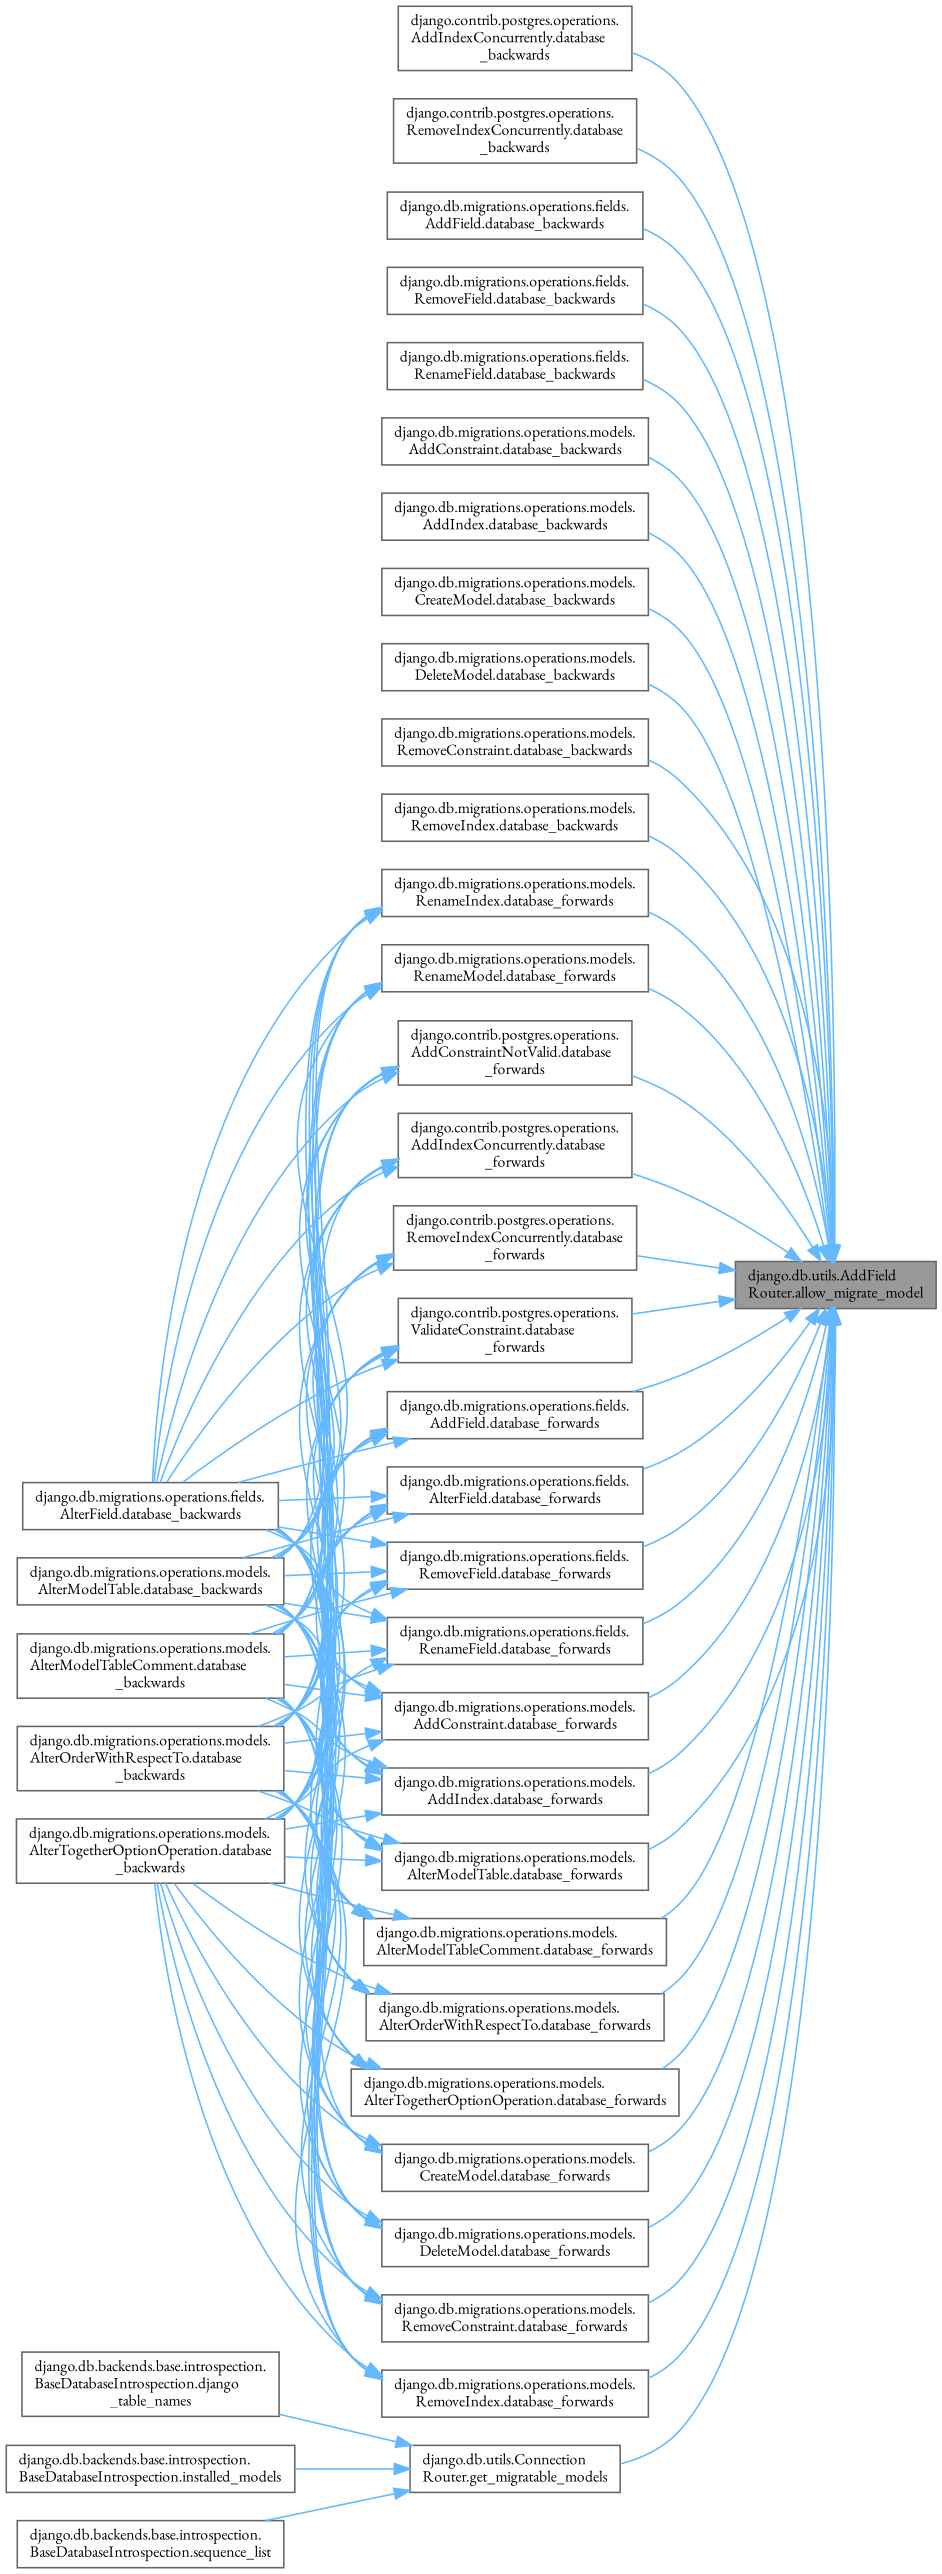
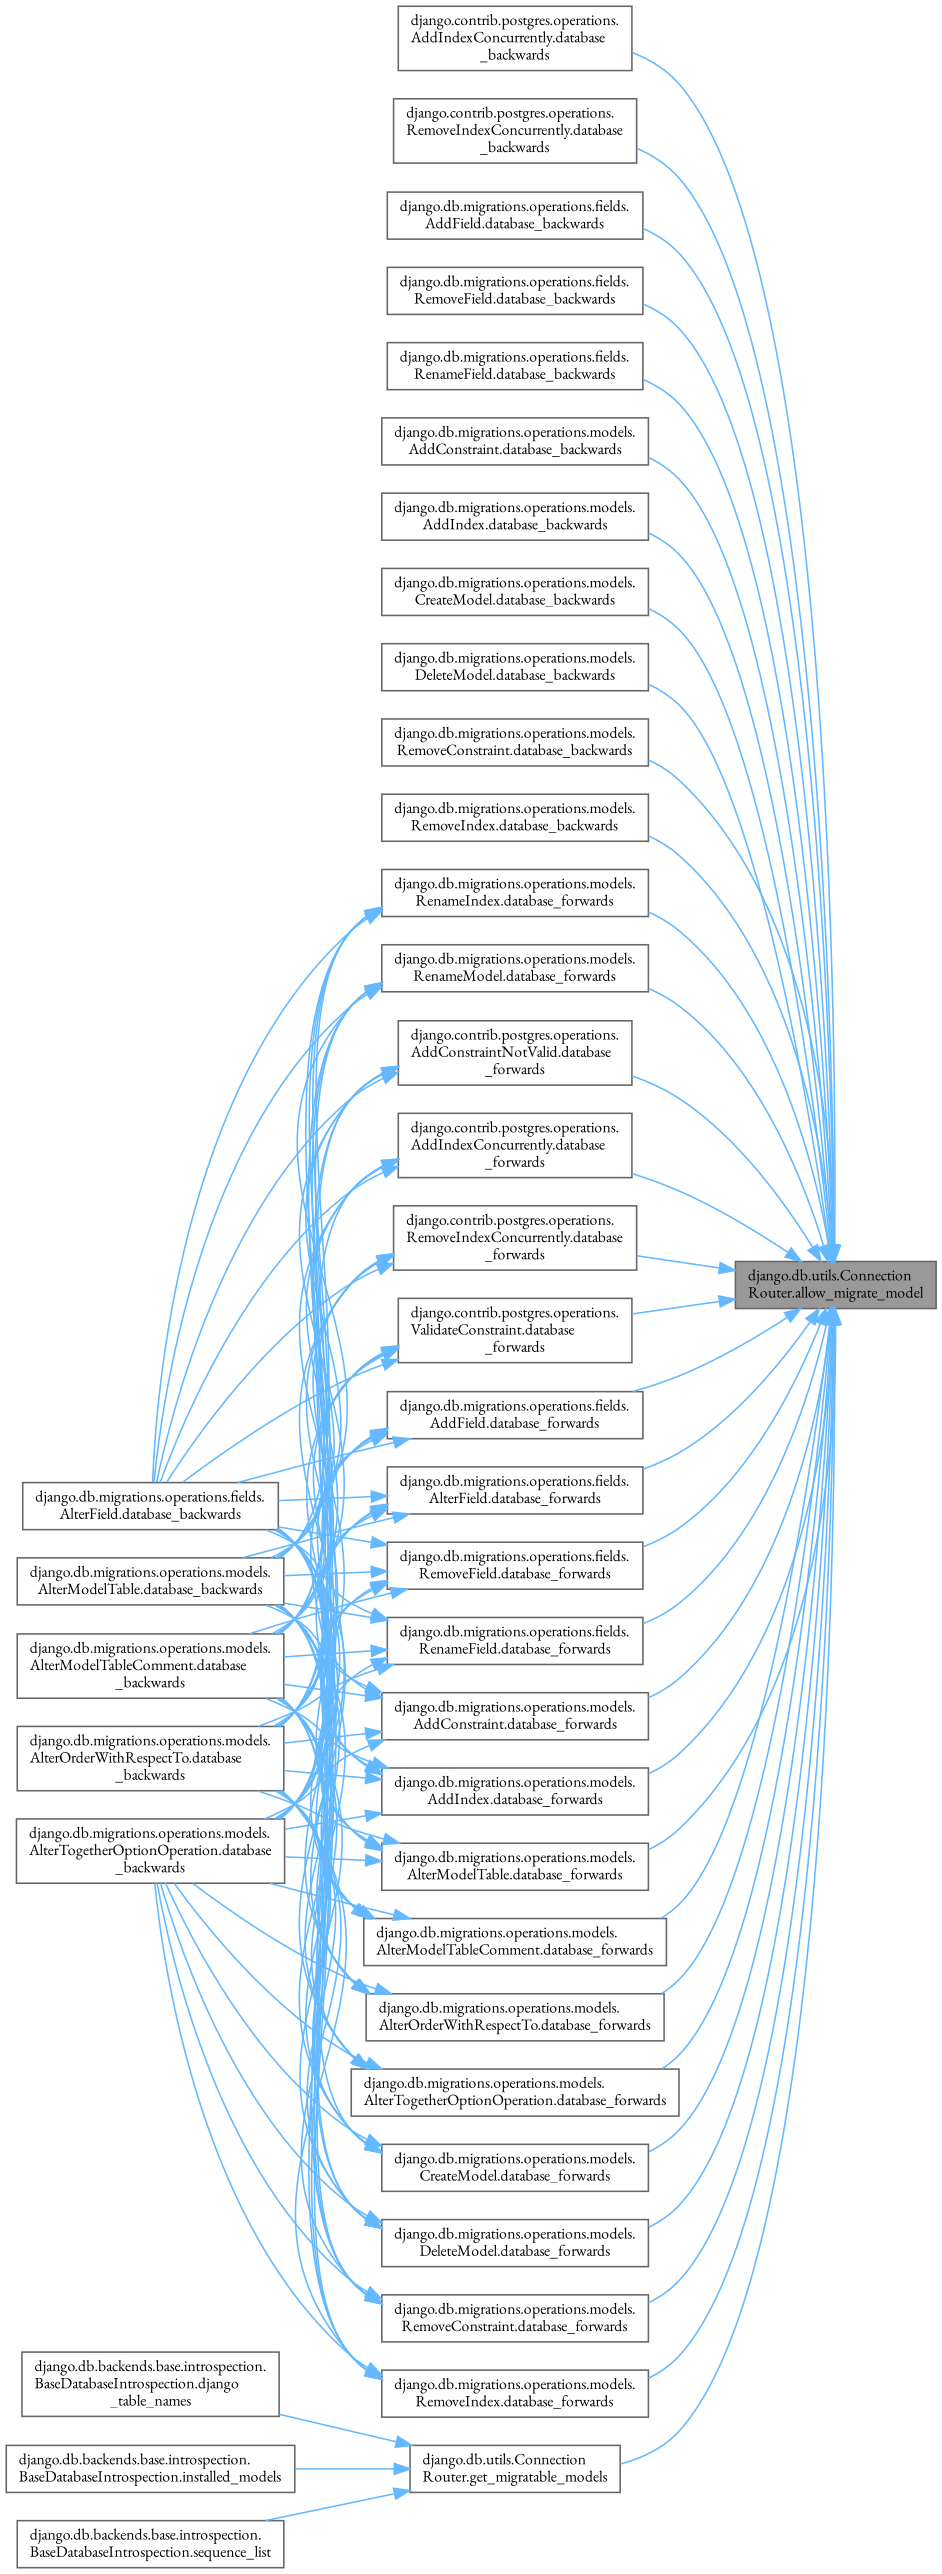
node "django.db.utils.AddField Router.allow_migrate_model": label "django.db.utils.AddField Router.allow_migrate_model" -> "django.db.utils.Connection Router.allow_migrate_model"
